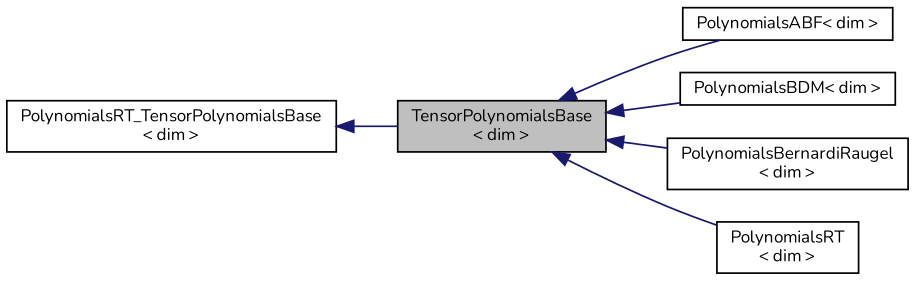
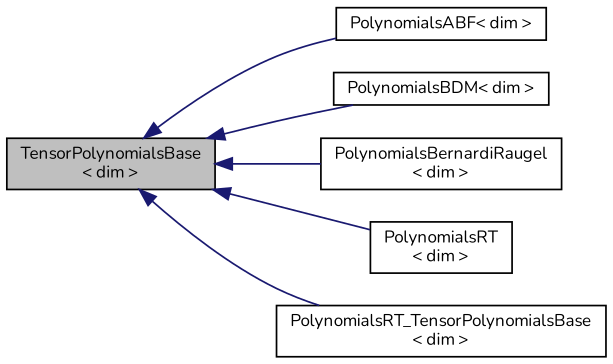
edge "TensorPolynomialsBase < dim >" -> "PolynomialsRT_TensorPolynomialsBase < dim >": reversed
